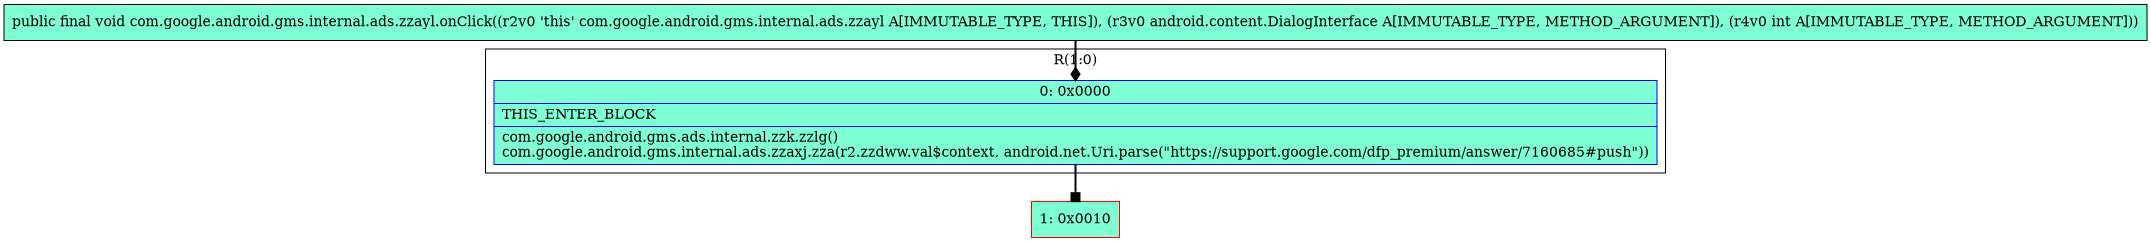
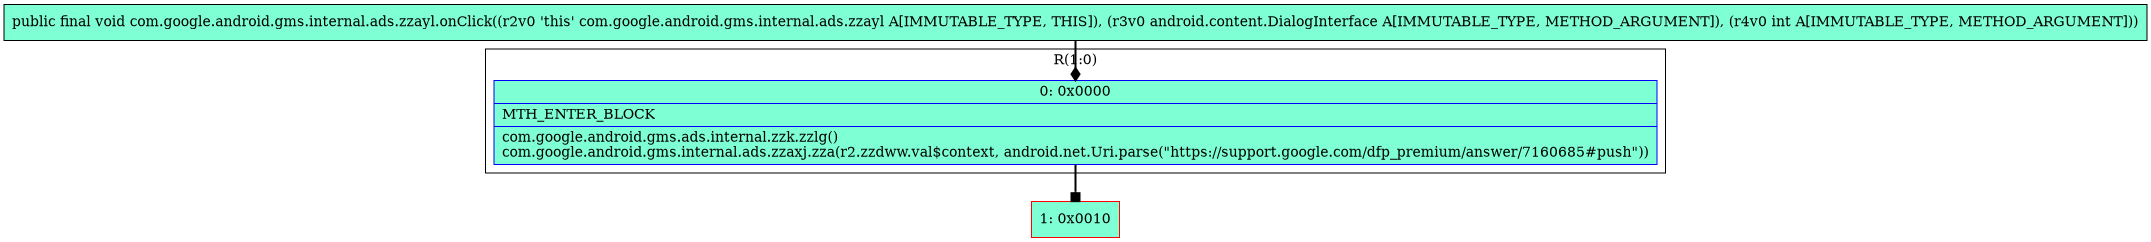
node "0: 0x0000": text "THIS_ENTER_BLOCK" -> "MTH_ENTER_BLOCK"
